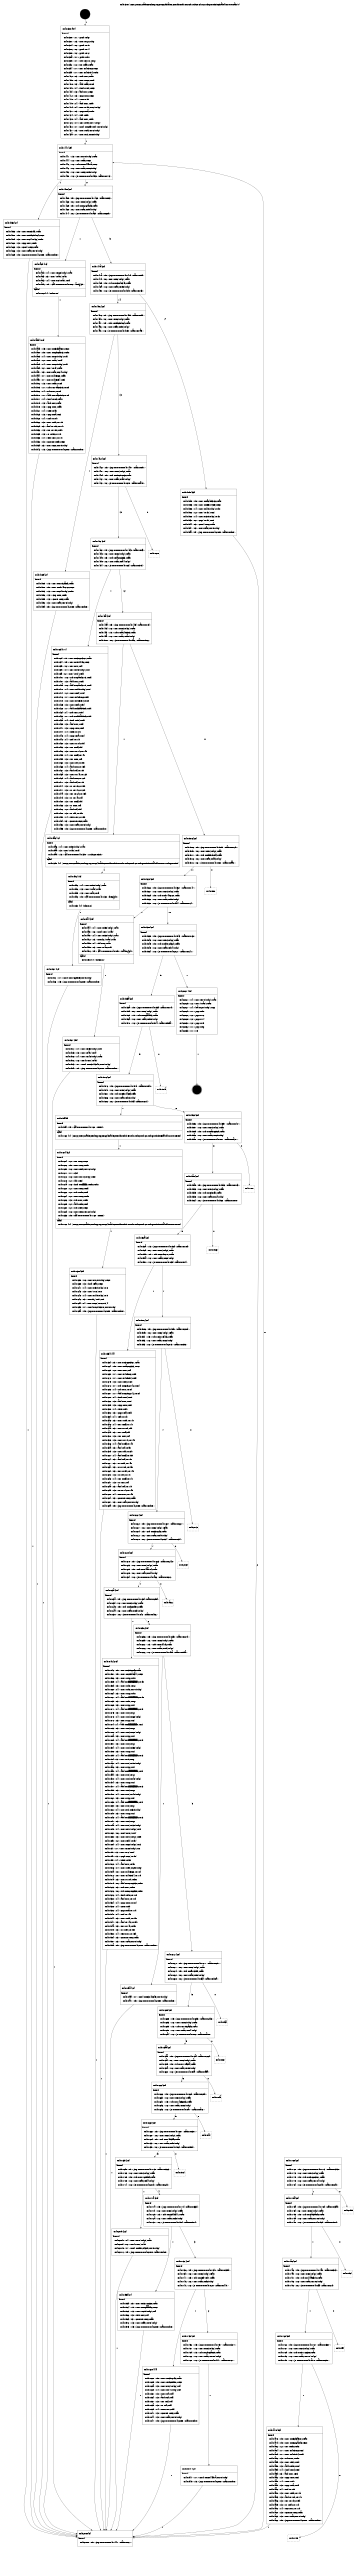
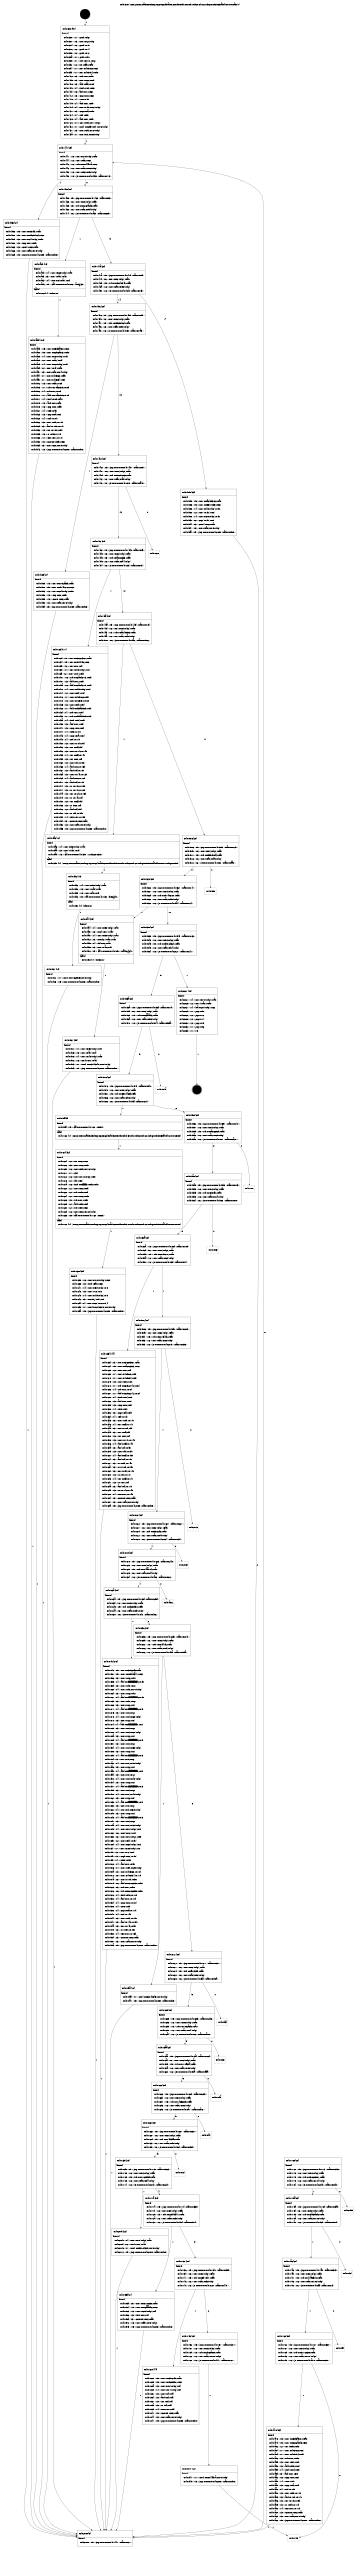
edge "0x401820 [44]" -> "0x4020ee [5]": removed, label "1"
edge "0x401b47 [12]" -> "0x4020ee [5]": now "0x401b47 [12]" -> "0x4017de"
